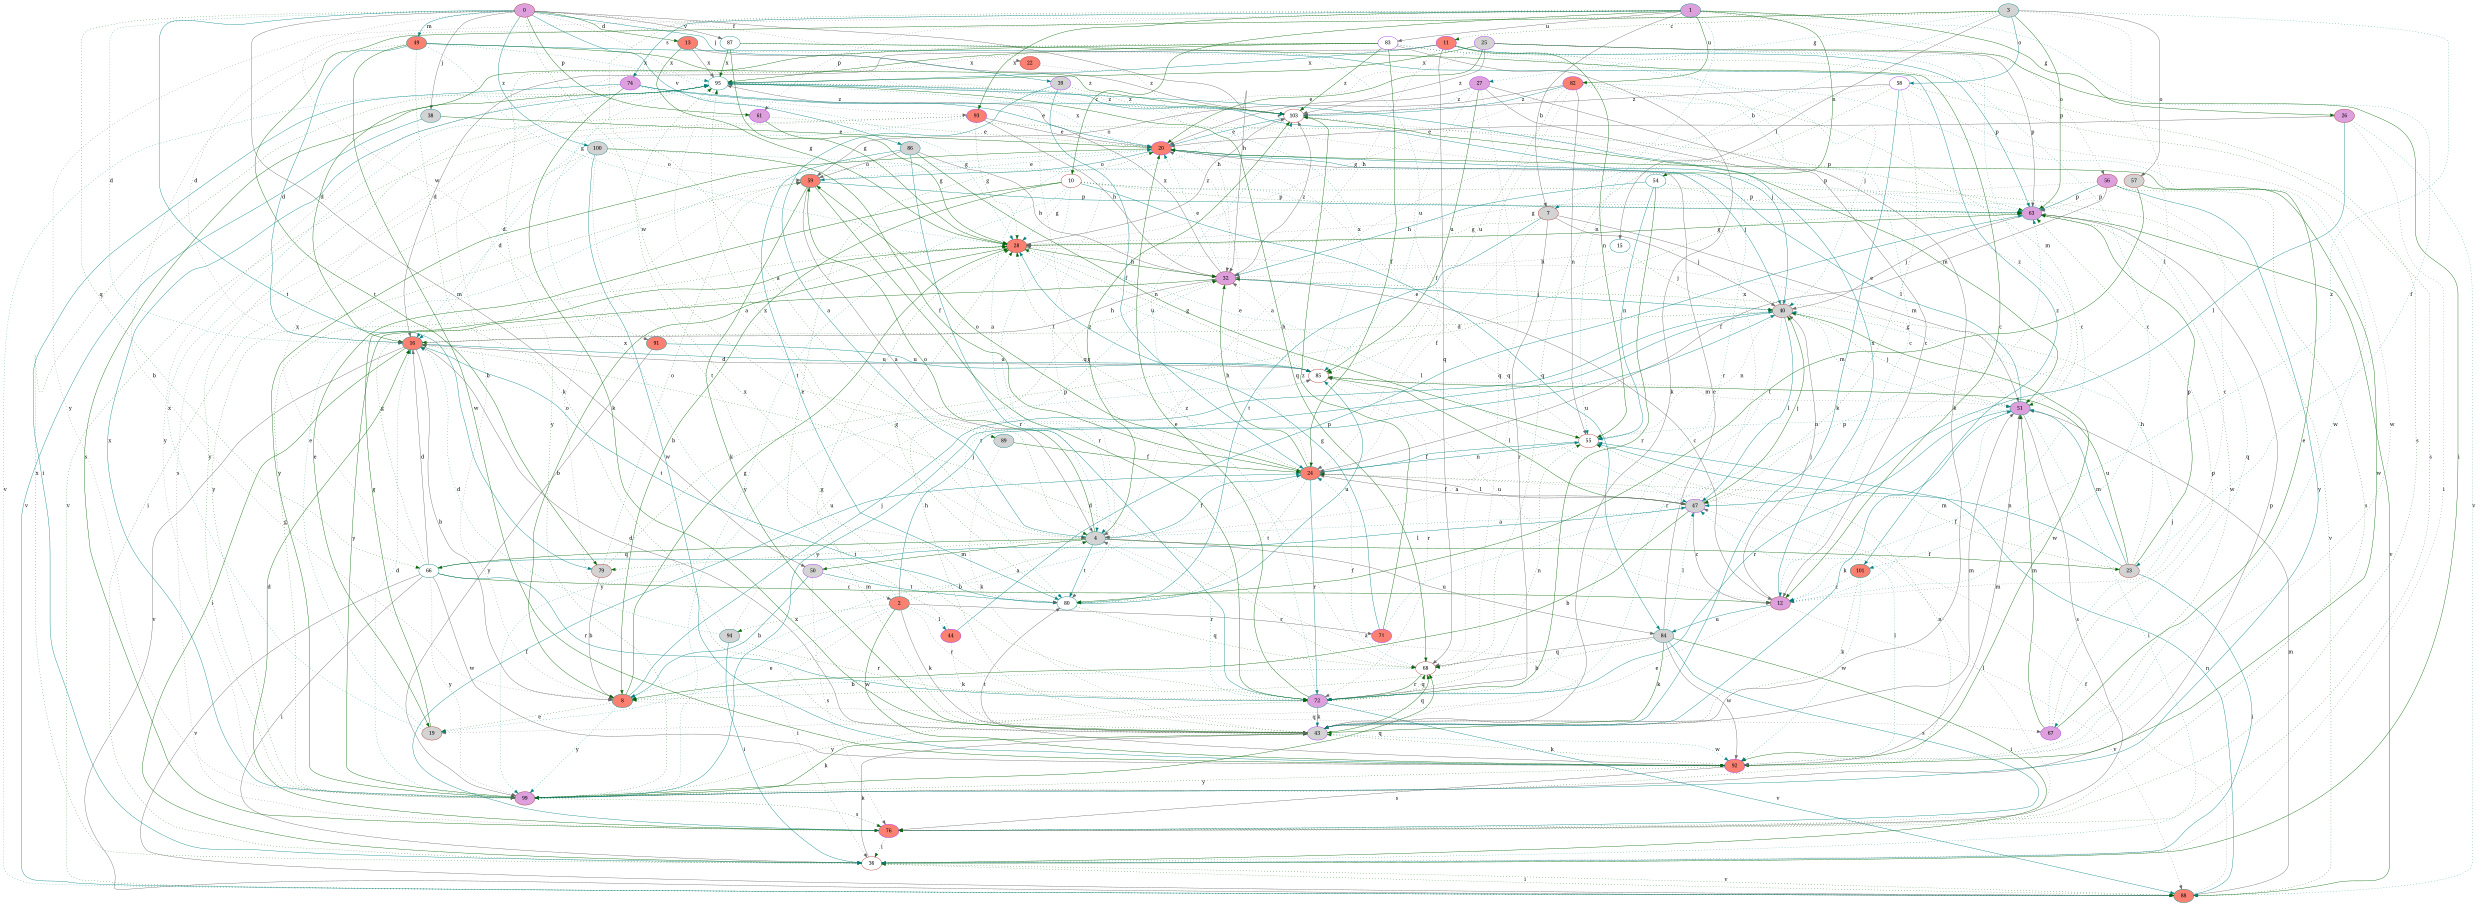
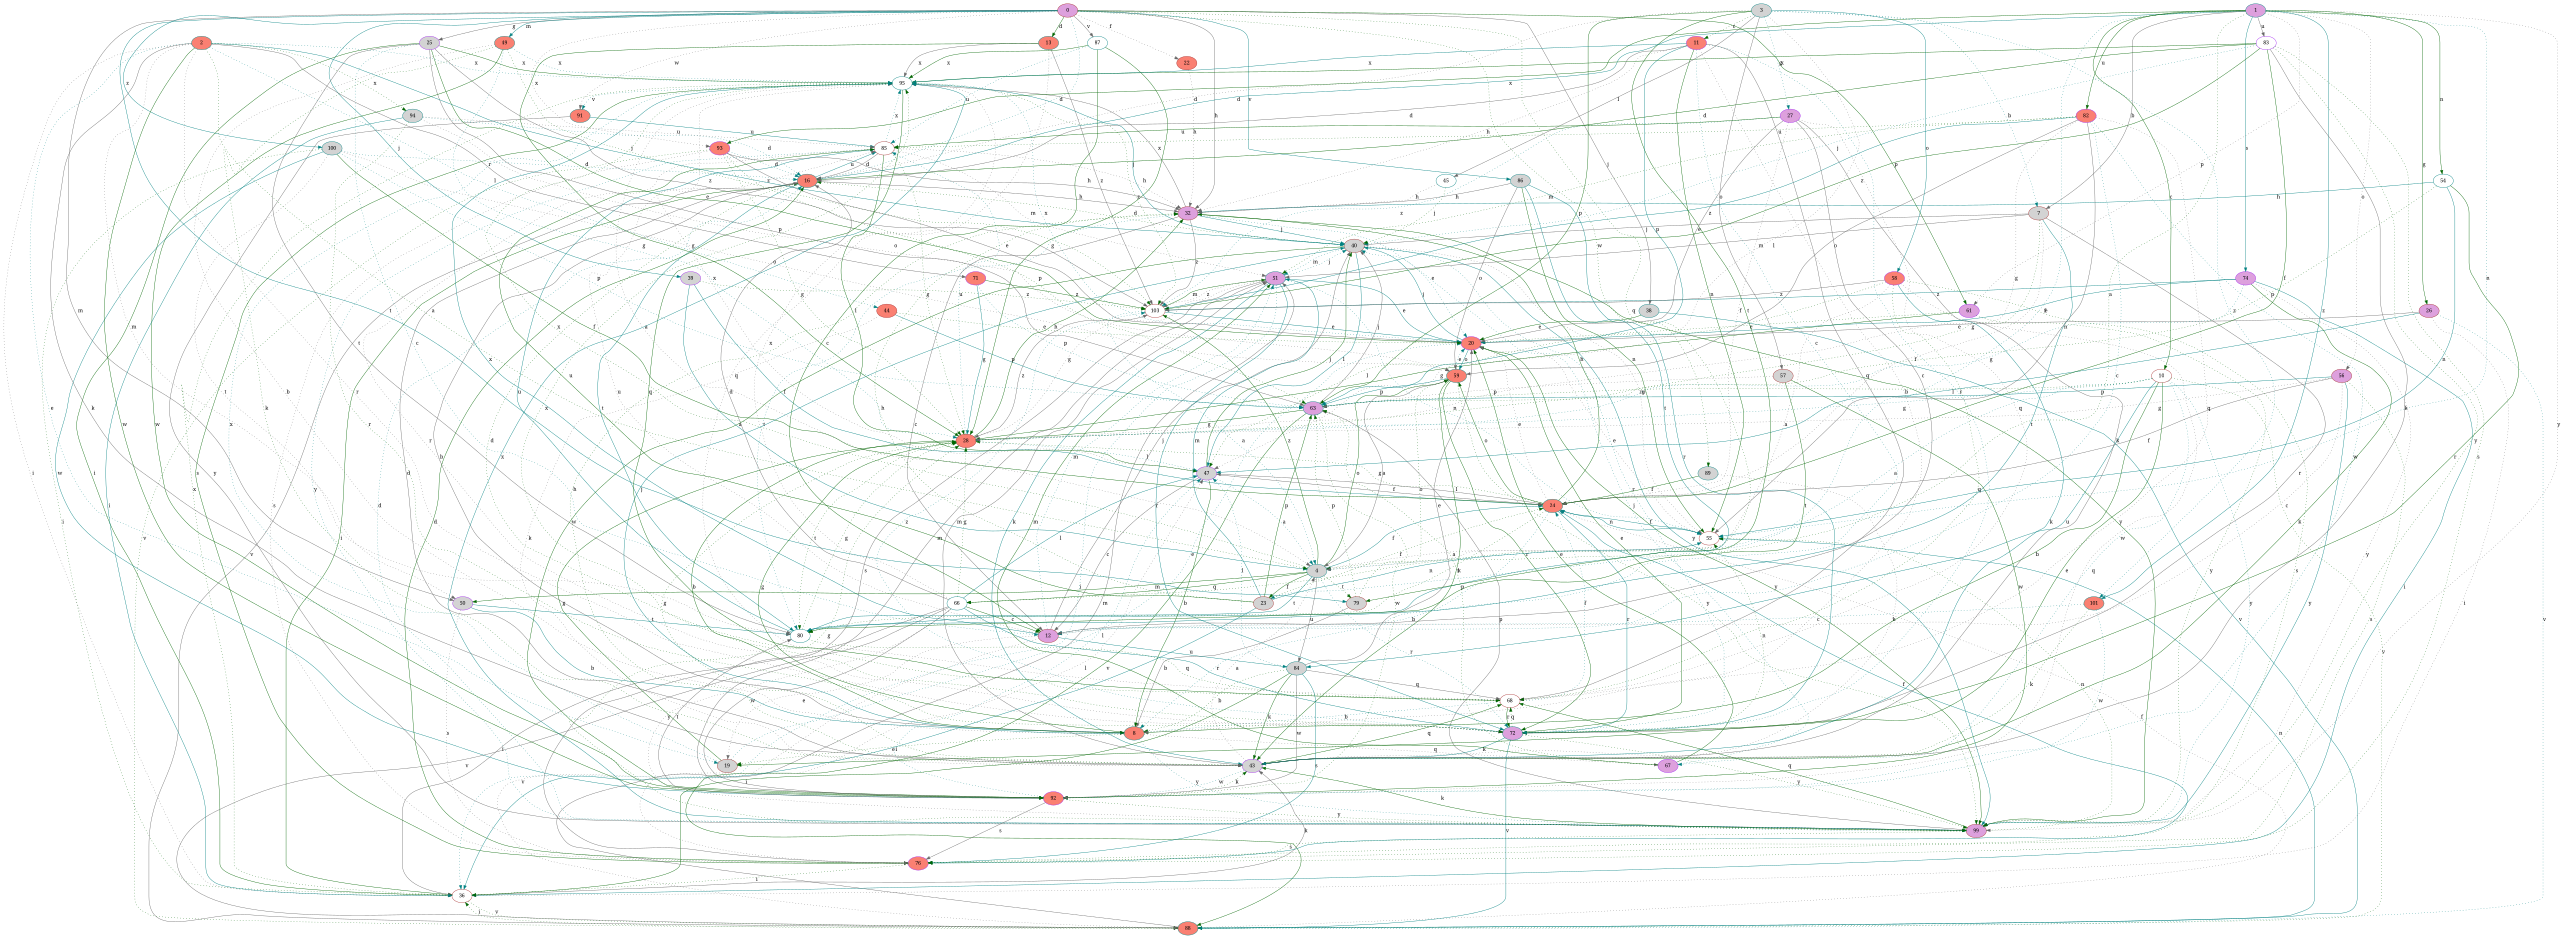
edge "0" -> "25": added, label "g"
edge "49" -> "101": now "1" -> "101"
edge "49" -> "103": style solid -> dotted
node "58": fillcolor white -> salmon
edge "49" -> "16": now "1" -> "16"
edge "25" -> "80": style dotted -> solid
node "15": label "15" -> "45"
edge "51" -> "40": color darkgreen -> teal
edge "28" -> "80": added, label "t"
edge "50" -> "2": reversed
node "44": color purple -> brown
edge "95" -> "88": now "95" -> "91"
